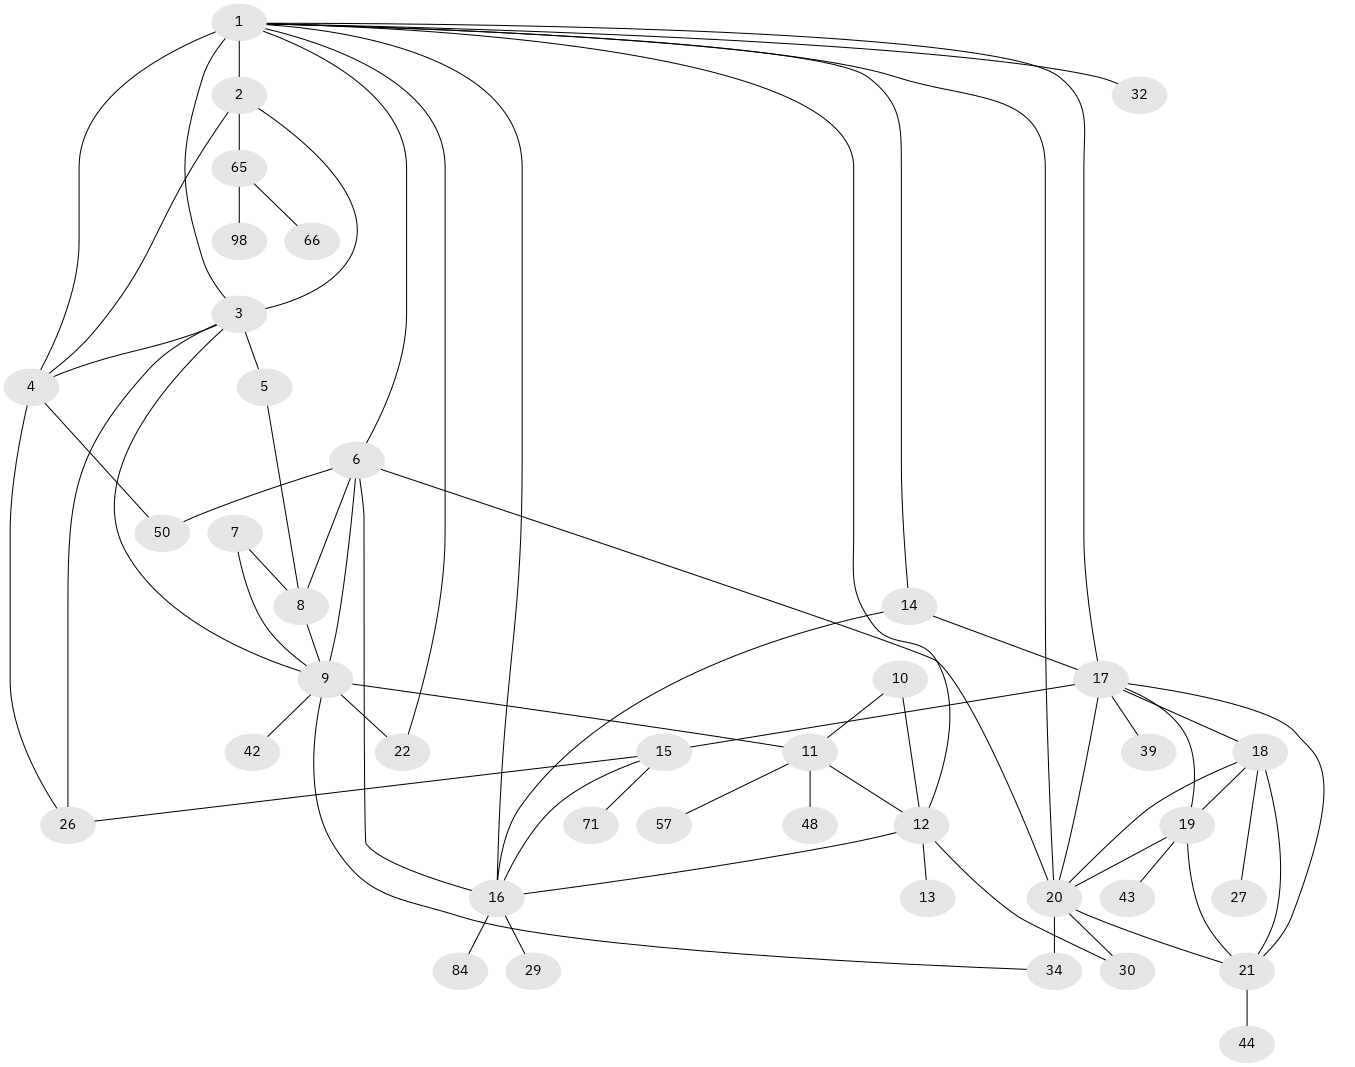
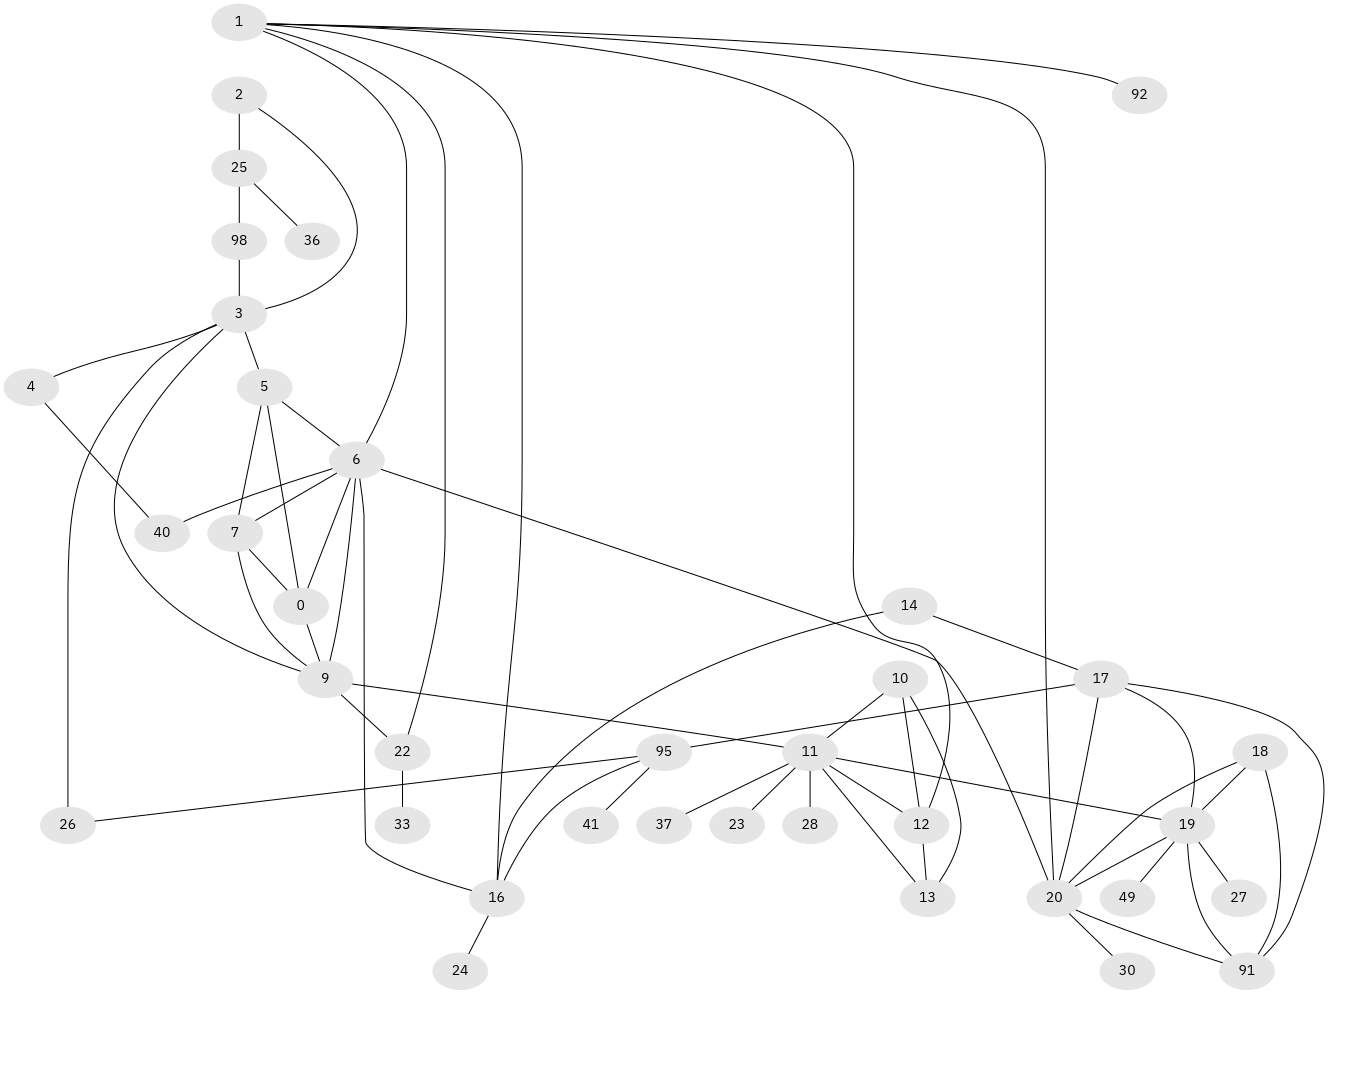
edge "1" -- "17": removed
edge "1" -- "2": removed
edge "1" -- "14": removed
node "32": label "32" -> "92"
edge "1" -- "3": now "98" -- "3"
node "65": label "65" -> "25"
edge "1" -- "4": removed
node "66": label "66" -> "36"
edge "2" -- "4": removed
edge "5" -- "6": added
edge "5" -- "7": added
edge "6" -- "7": added
node "50": label "50" -> "40"
node "8": label "8" -> "0"
edge "4" -- "26": removed
edge "17" -- "18": removed
node "42": removed
node "15": label "15" -> "95"
node "39": removed
edge "10" -- "13": added
edge "11" -- "19": added
node "33": added
node "71": label "71" -> "41"
node "57": label "57" -> "37"
node "23": added
node "48": label "48" -> "28"
edge "11" -- "13": added
edge "18" -- "27": now "19" -- "27"
edge "12" -- "16": removed
node "43": label "43" -> "49"
edge "12" -- "30": removed
node "84": label "84" -> "24"
node "29": removed
node "34": removed
node "21": label "21" -> "91"
node "44": removed
